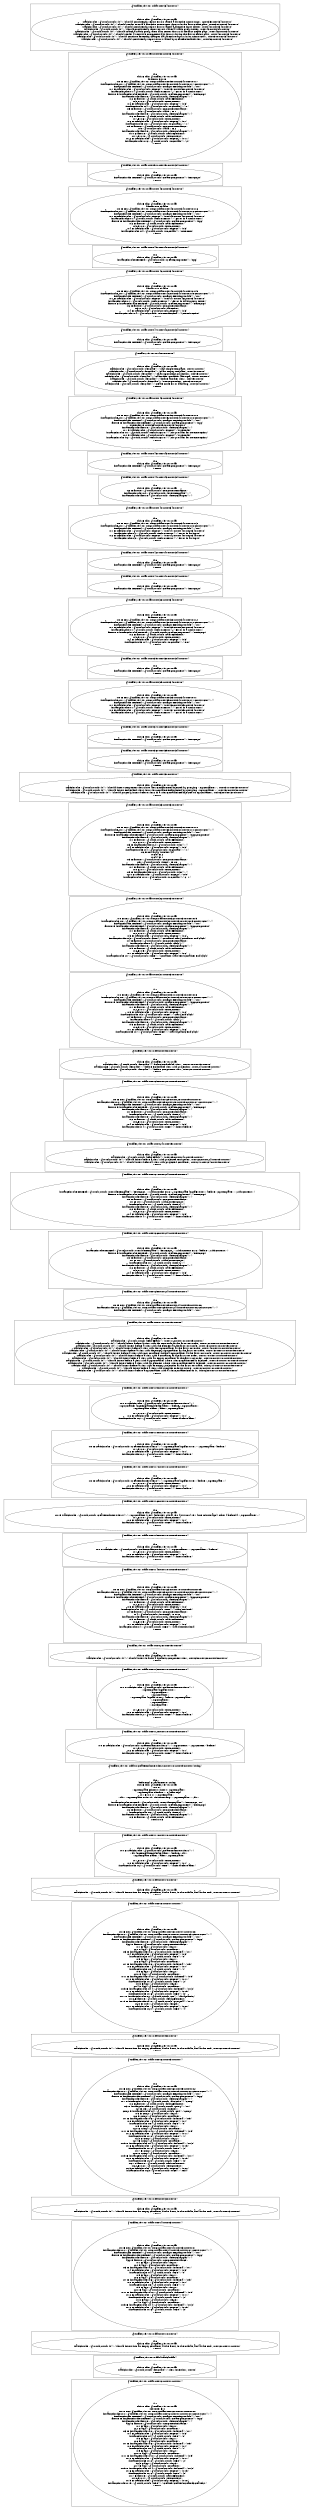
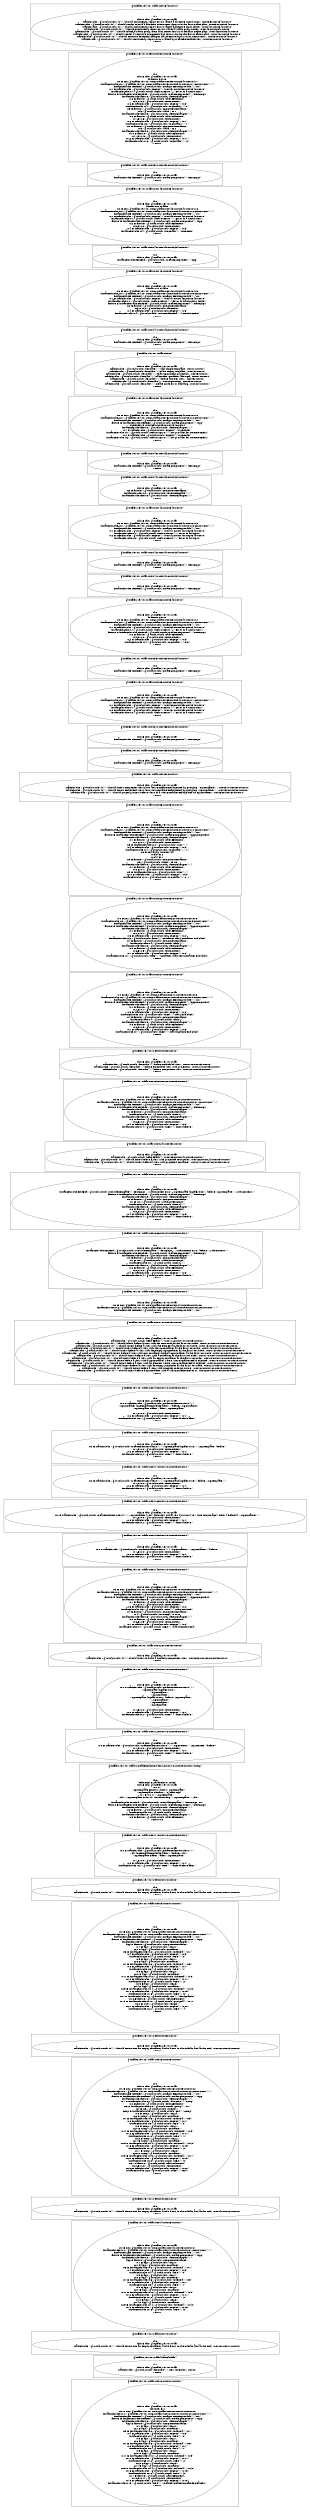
cluster "@ts_files/197.ts: %where.%AM0()": label "@ts_files/197.ts: %where.%AM0()" -> "@ts_files/197.ts: %dflt.%AM0()"
